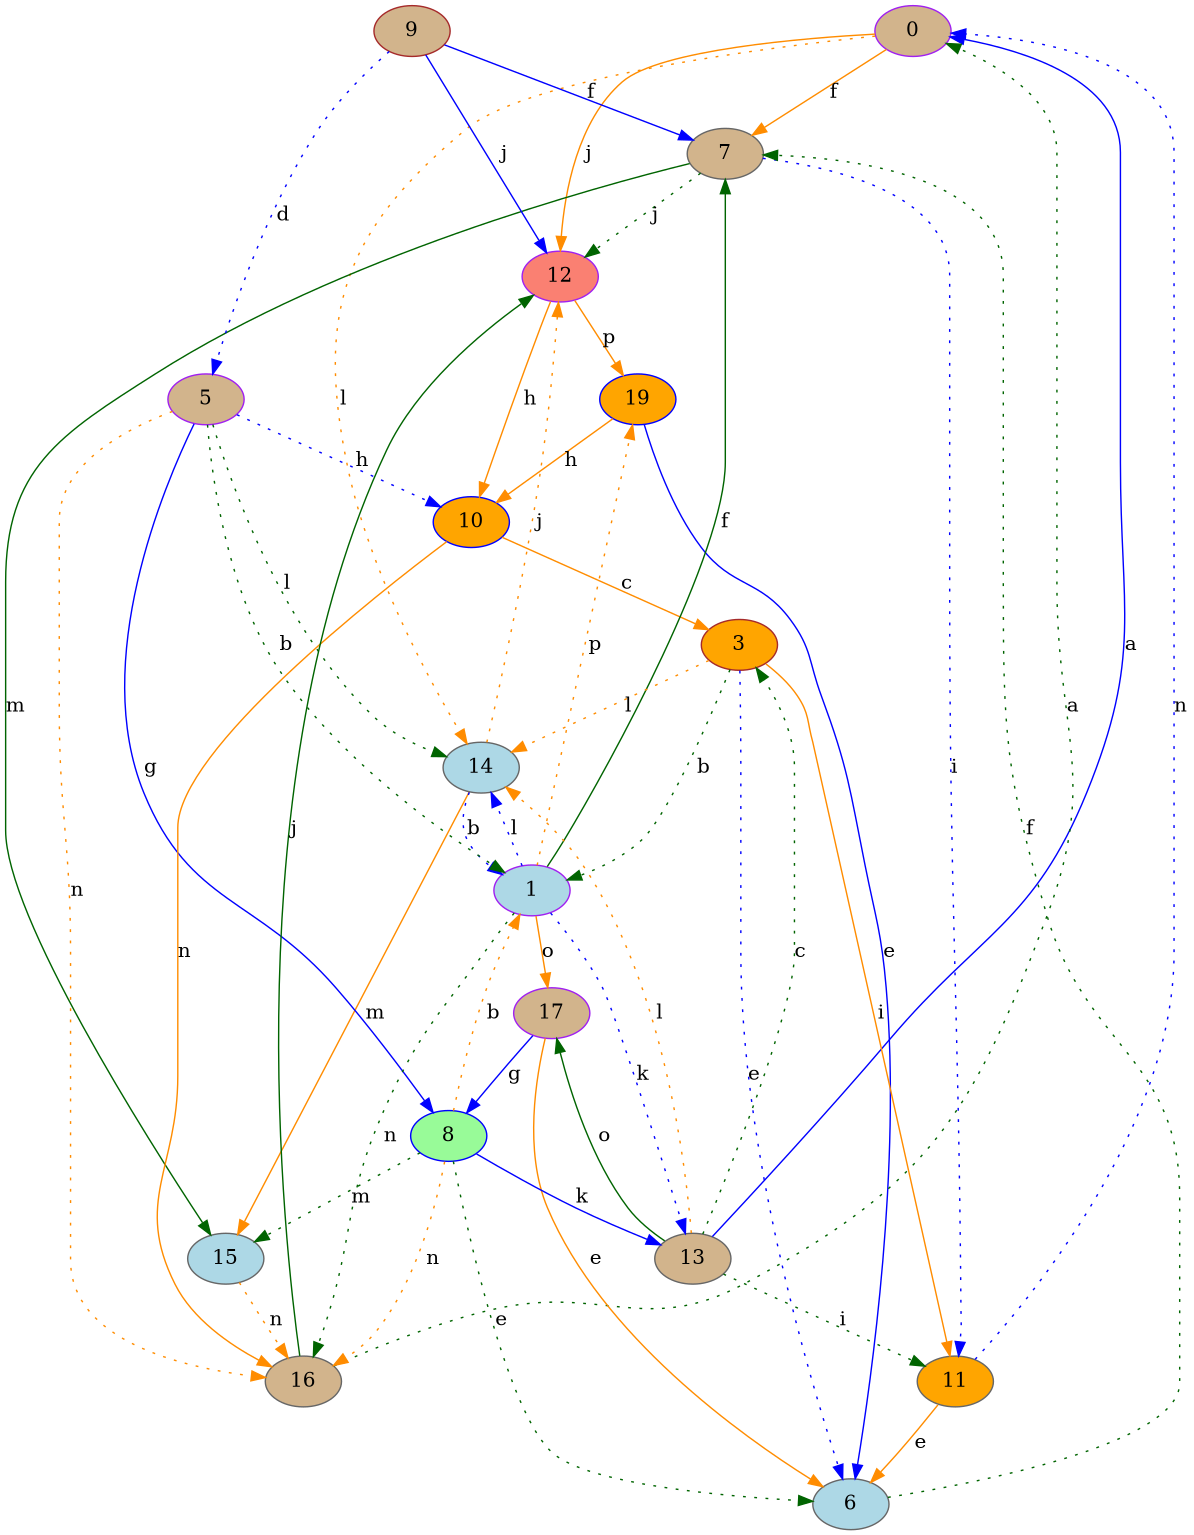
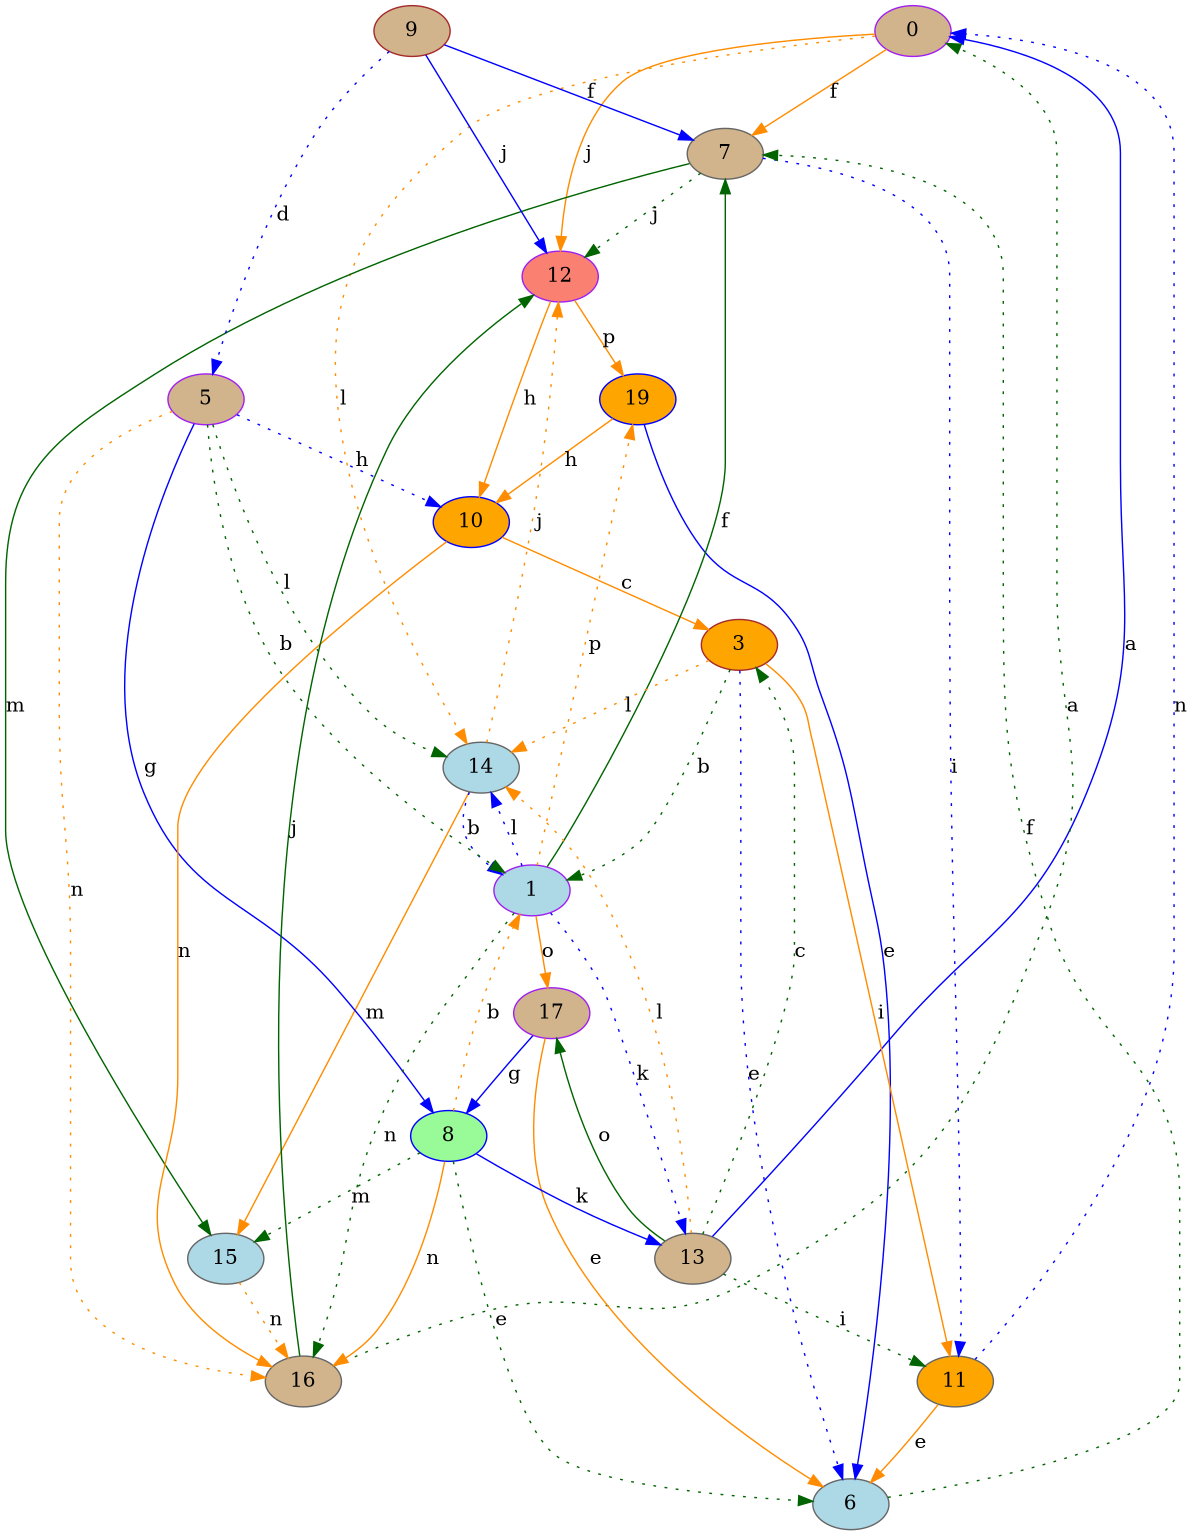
edge "8" -> "16": style dotted -> solid
